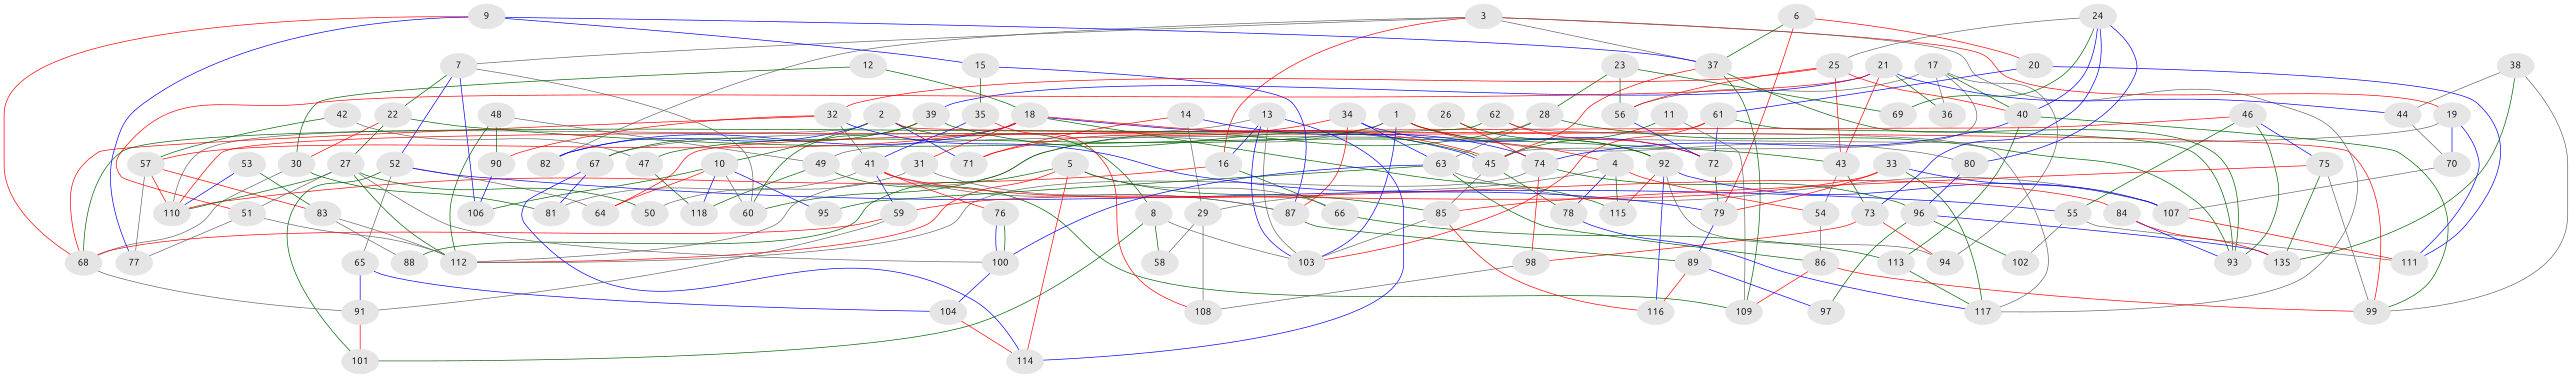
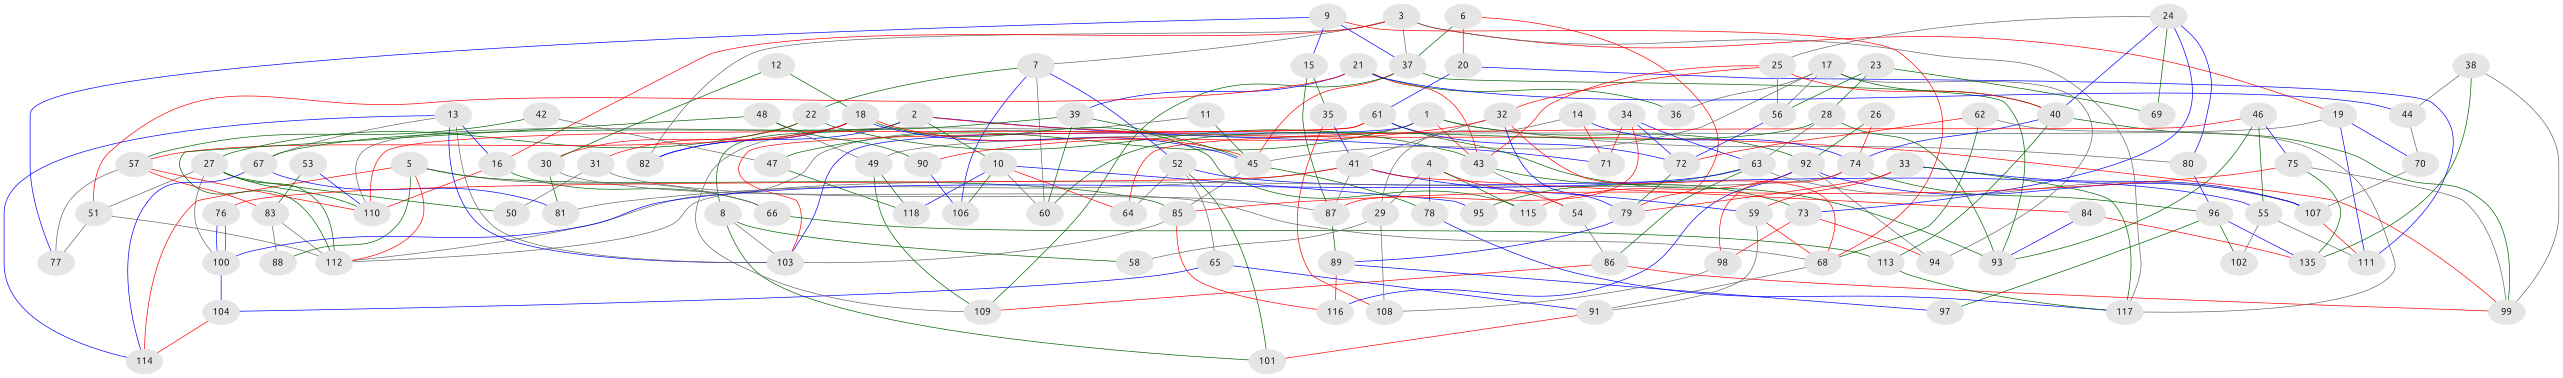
edge "15" -- "87": color blue -> darkgreen
edge "1" -- "4": now "1" -- "43"
